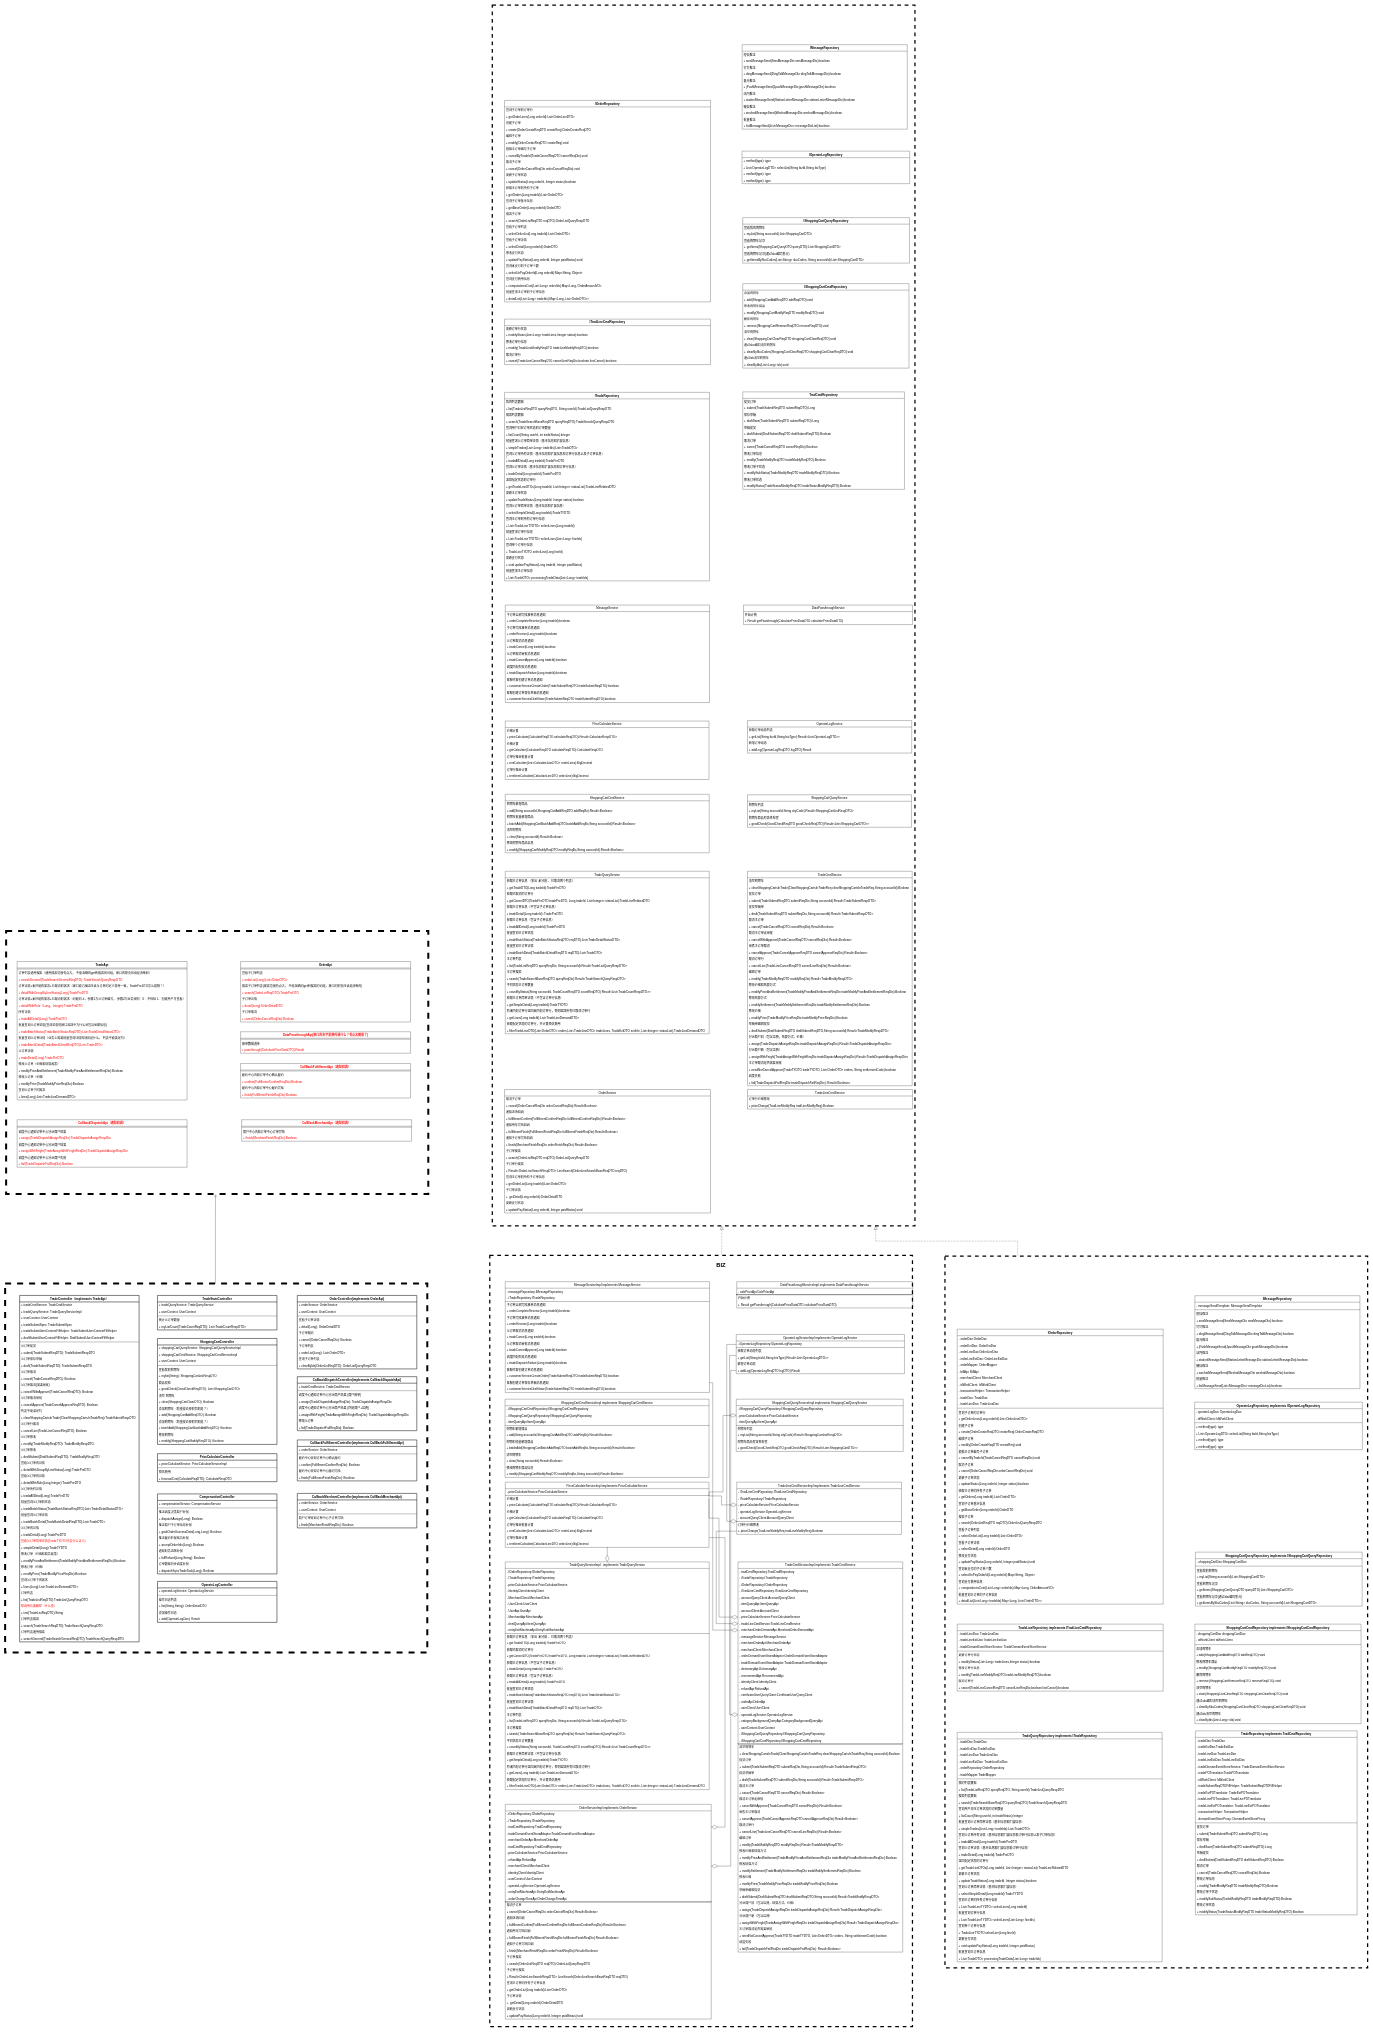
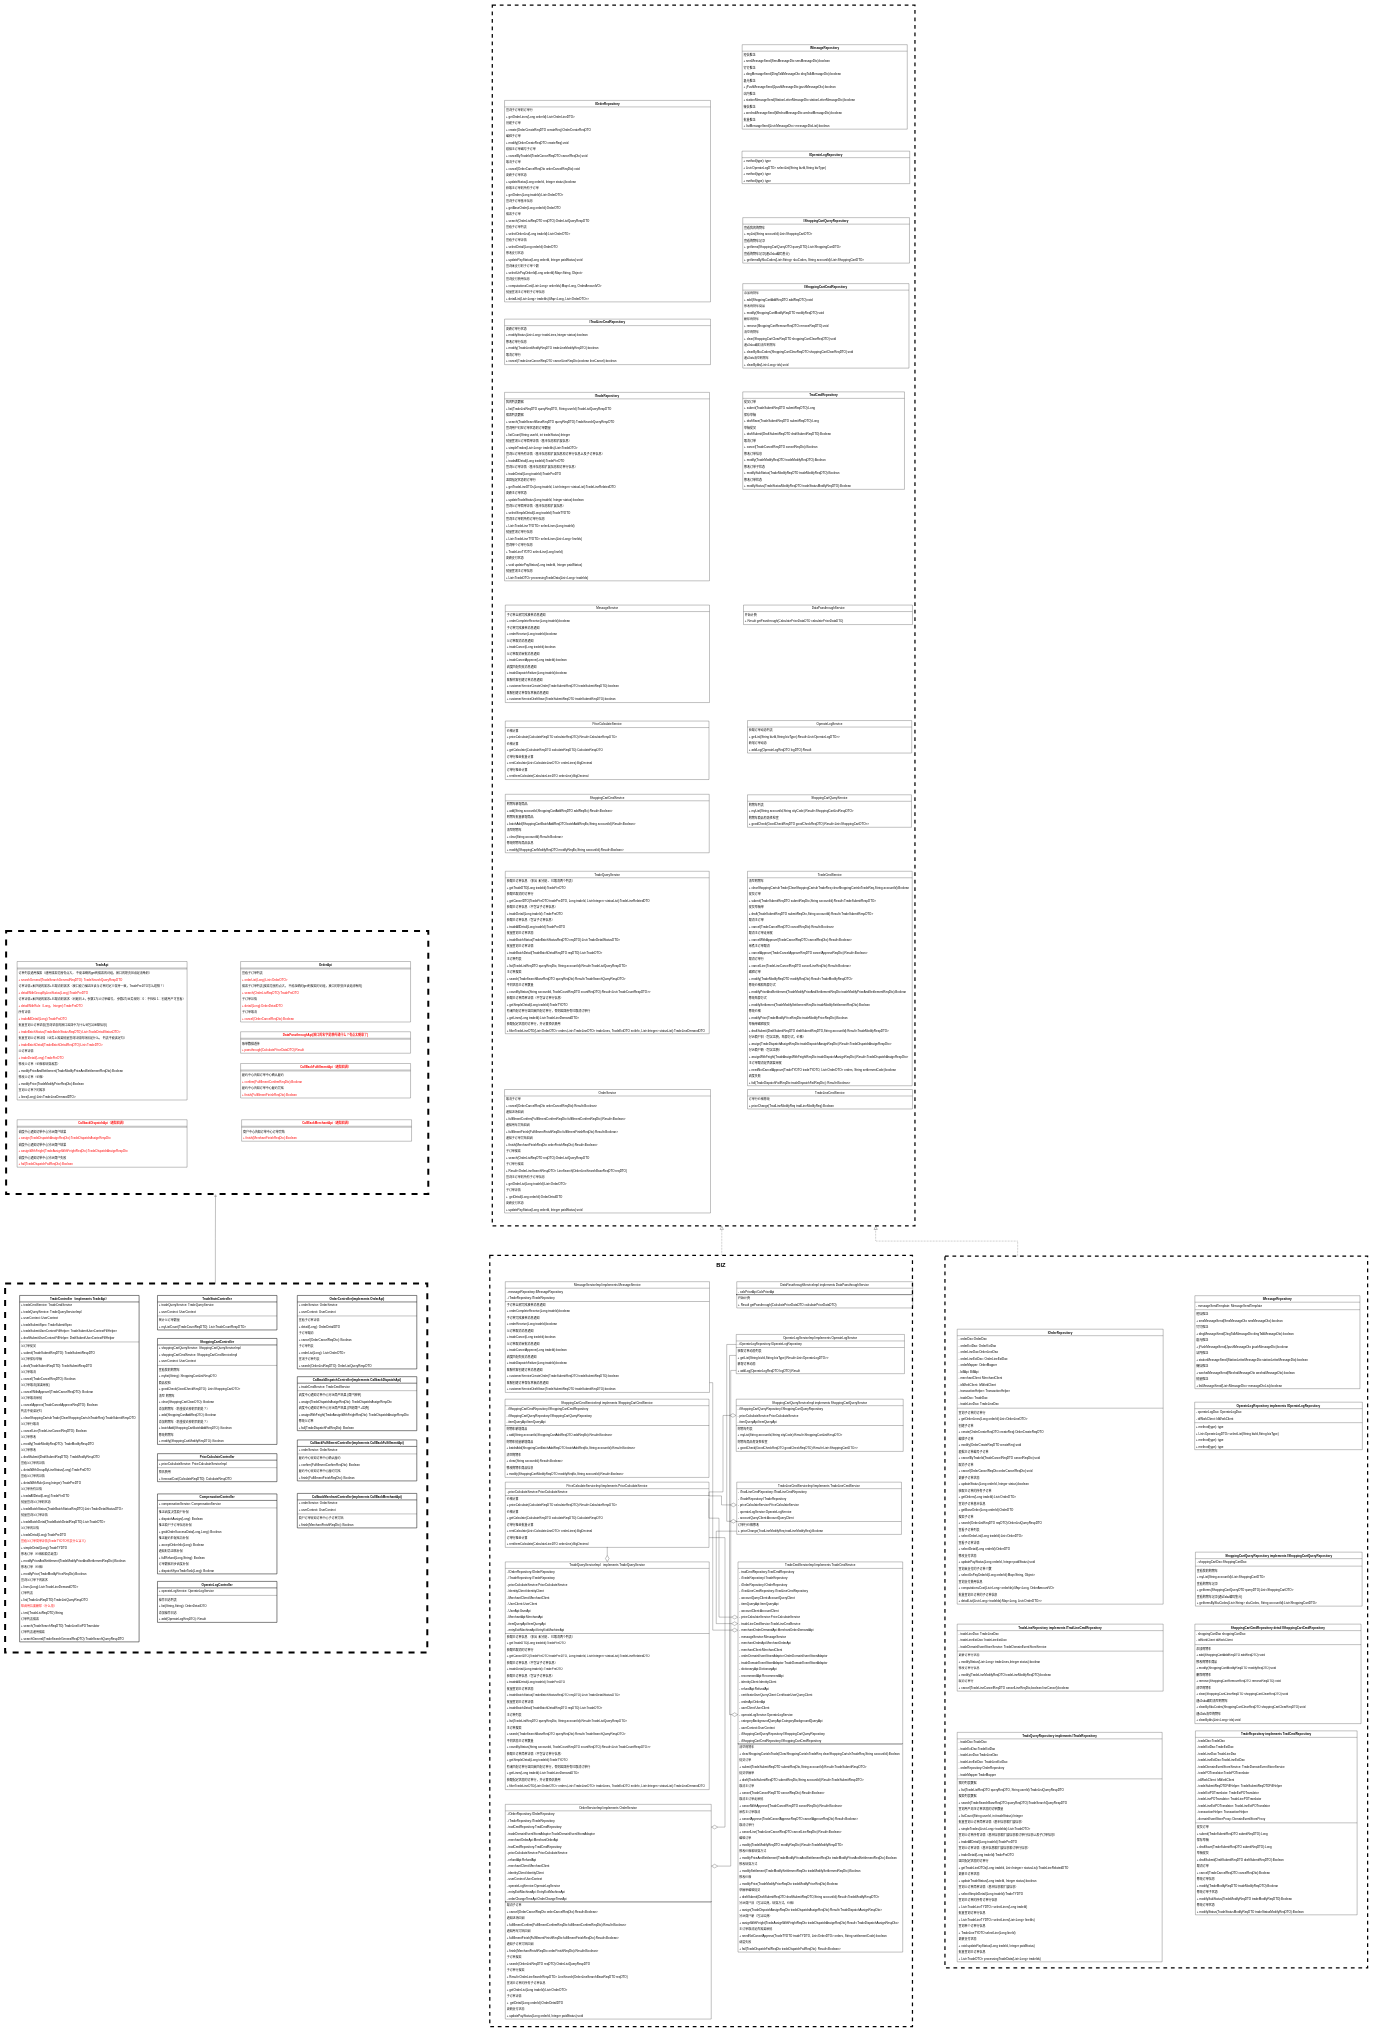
node "+ clearByIds(OrderListReqDTO): OrderListQueryRespDTO": label "+ clearByIds(OrderListReqDTO): OrderListQueryRespDTO" -> "+ search(OrderListReqDTO): OrderListQueryRespDTO"
node "+ add(OperateLogDao): Result": label "+ add(OperateLogDao): Result" -> "+ add(OperateLogReqDTO): Result"
node "+ search(TradeSearchReqDTO):TradeSearchQueryRespDTO": label "+ search(TradeSearchReqDTO):TradeSearchQueryRespDTO" -> "+ search(TradeSearchReqDTO):TradeLineExtPOTranslator"
node "ShoppingCartCmdRepository implements IShoppingCartCmdRepository": label "ShoppingCartCmdRepository implements IShoppingCartCmdRepository" -> "ShoppingCartCmdRepository detail IShoppingCartCmdRepository"
